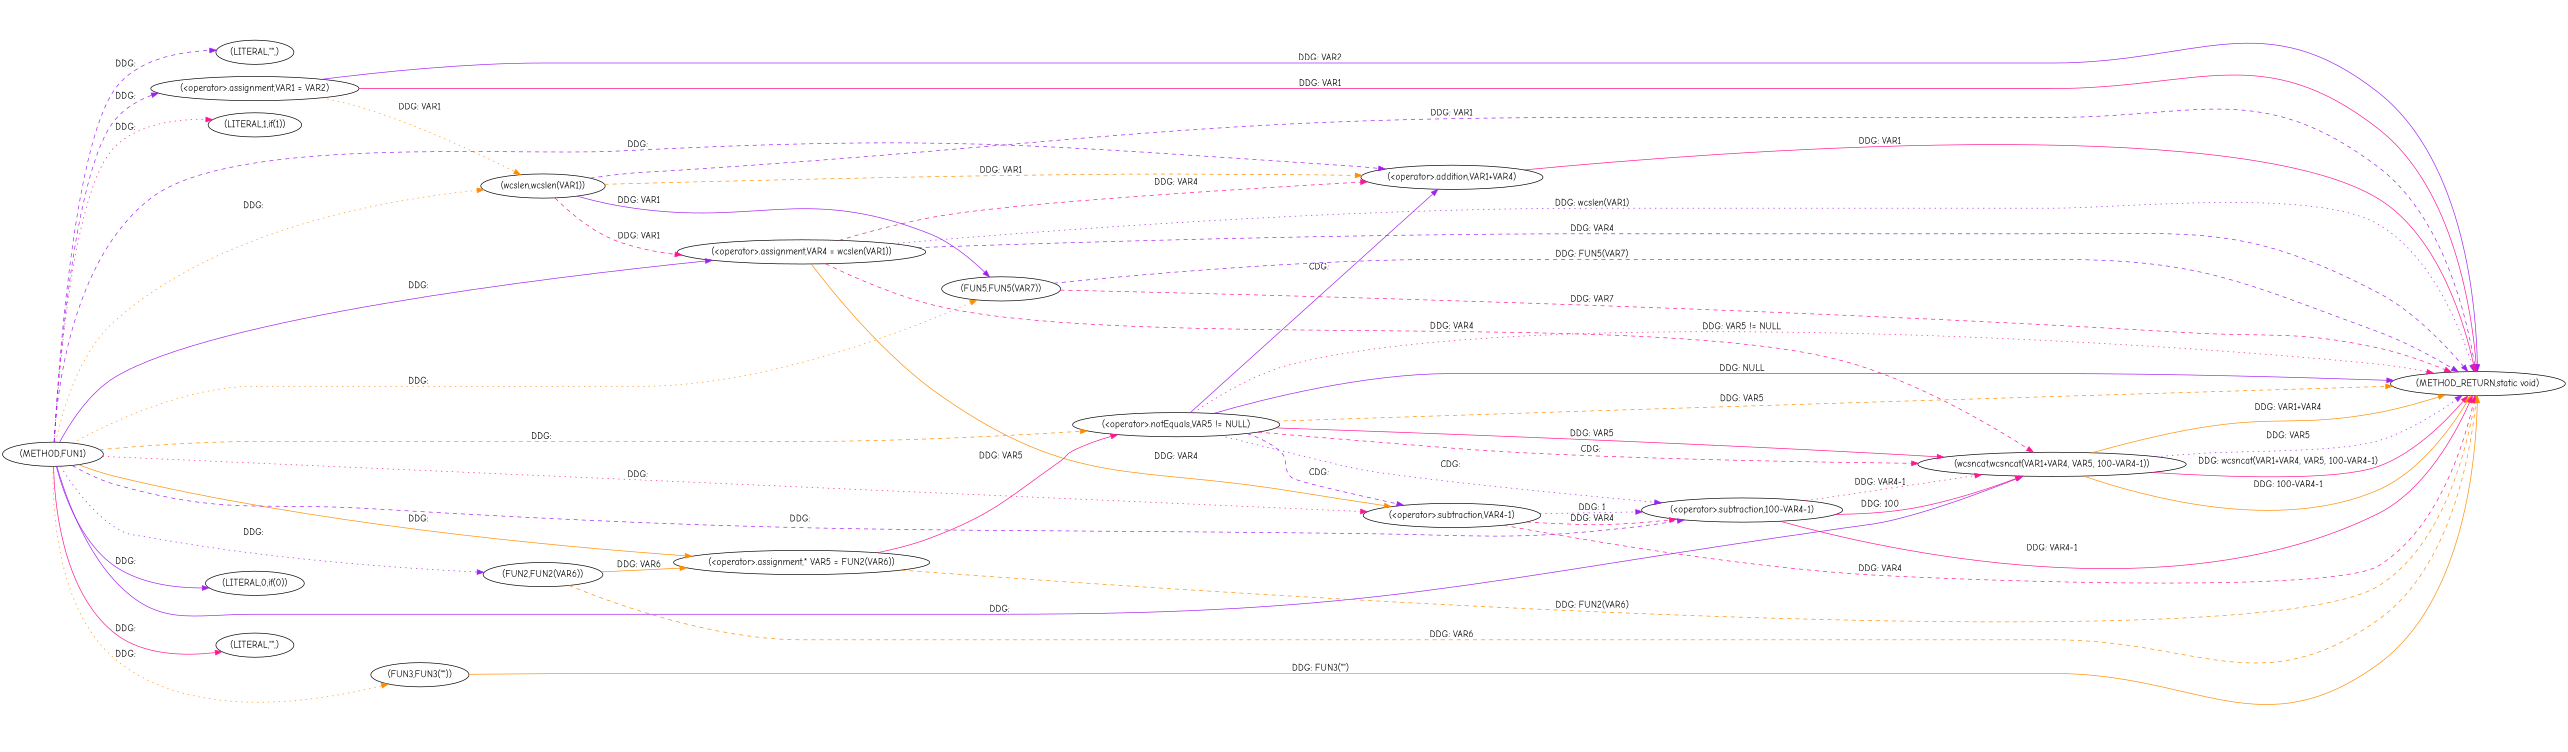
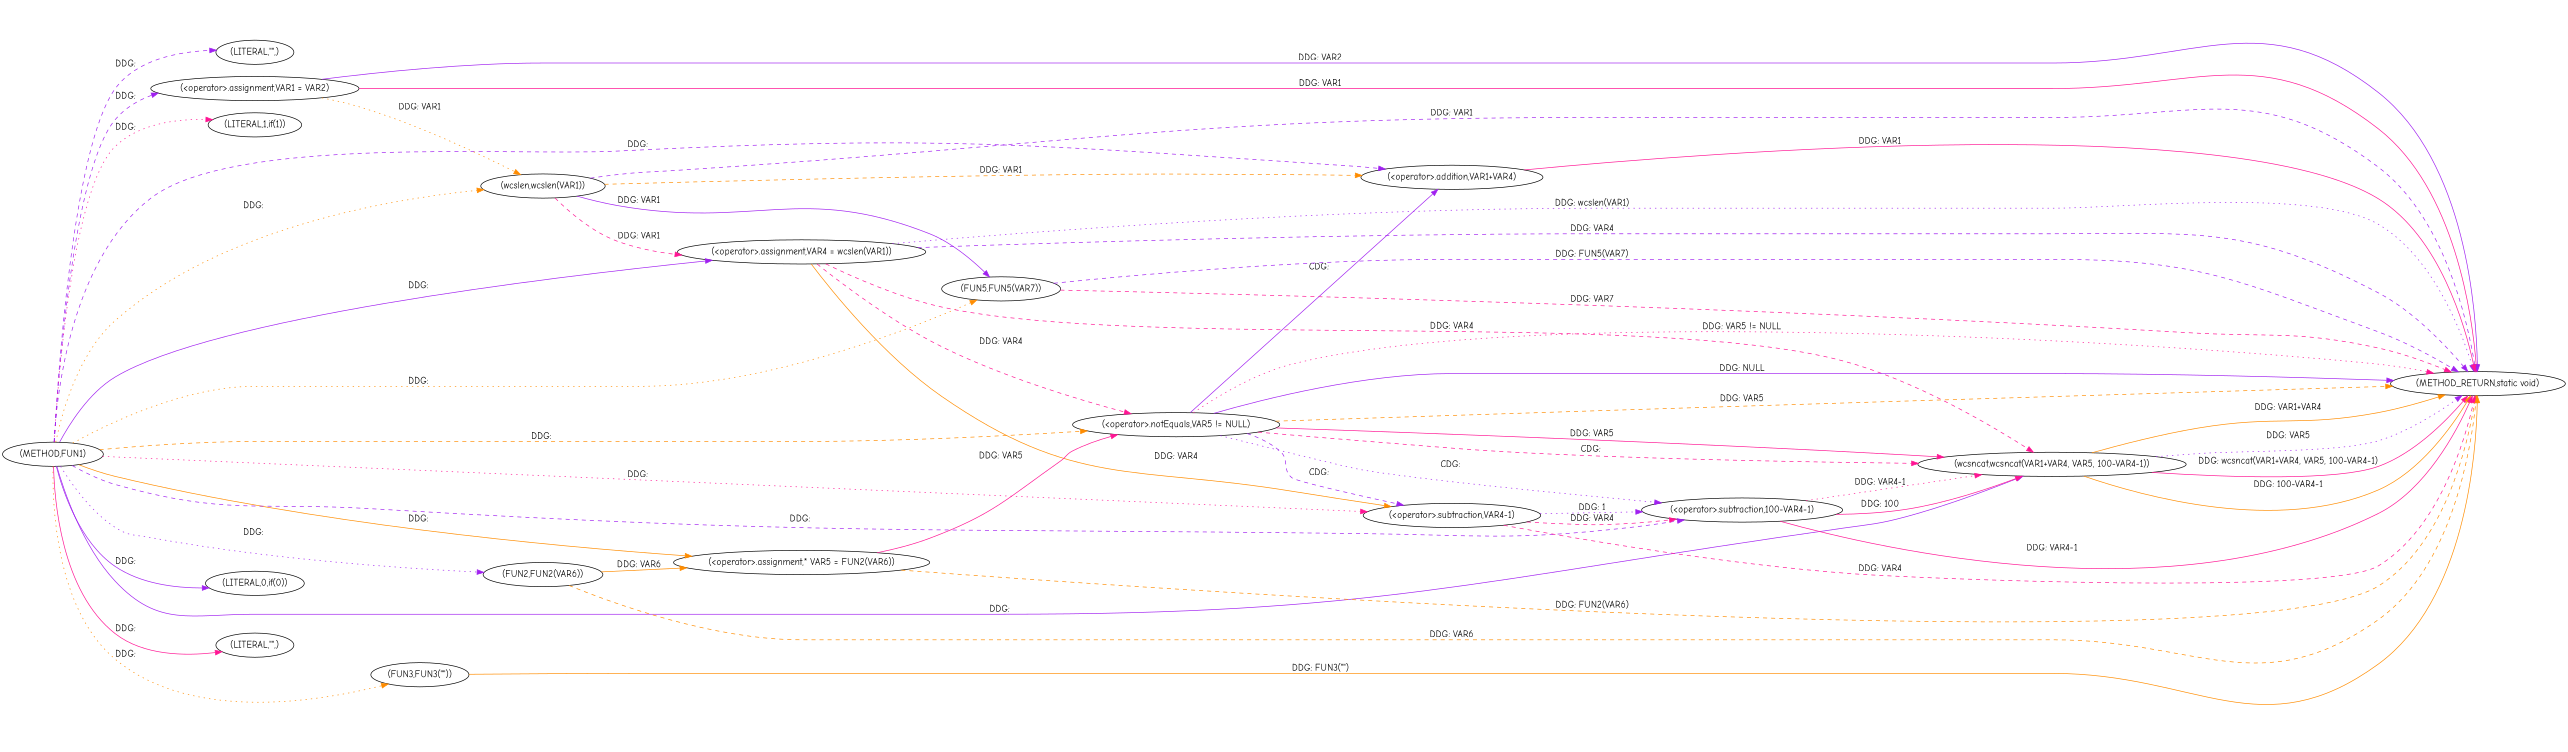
edge "(<operator>.assignment,VAR4 = wcslen(VAR1))" -> "(<operator>.addition,VAR1+VAR4)": now "(<operator>.assignment,VAR4 = wcslen(VAR1))" -> "(<operator>.notEquals,VAR5 != NULL)"
